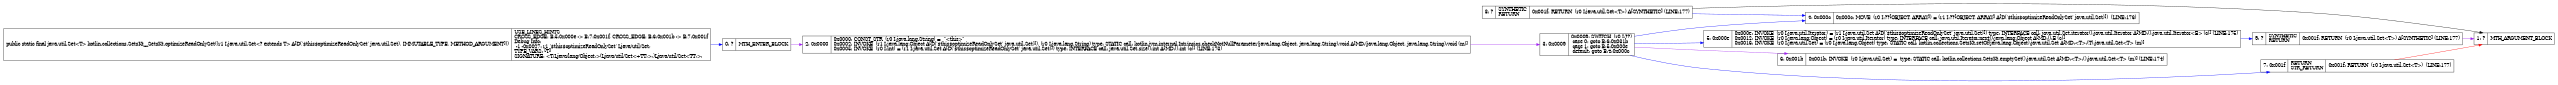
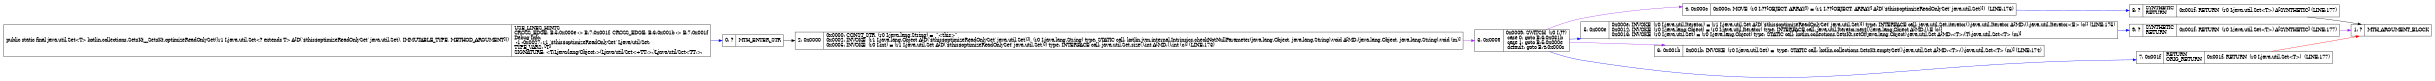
edge "8: ?" -> "4: 0x000c": reversed
edge "3: 0x0009" -> "4: 0x000c": color blue -> purple
node "0: ?": text "MTH_ENTER_BLOCK" -> "MTH_ENTER_STR"
edge "0: ?" -> "2: 0x0000": color purple -> black
node "7: 0x001f": text "STR_RETURN" -> "ORIG_RETURN"
